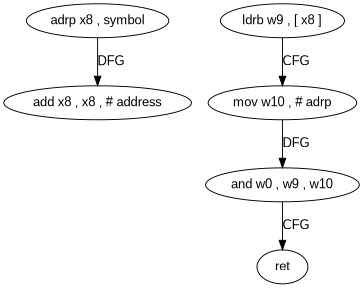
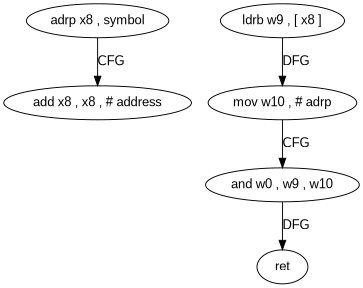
edge "adrp x8 , symbol" -> "add x8 , x8 , # address": label "DFG" -> "CFG"
edge "ldrb w9 , [ x8 ]" -> "mov w10 , # adrp": label "CFG" -> "DFG"
edge "mov w10 , # adrp" -> "and w0 , w9 , w10": label "DFG" -> "CFG"
edge "and w0 , w9 , w10" -> "ret": label "CFG" -> "DFG"
